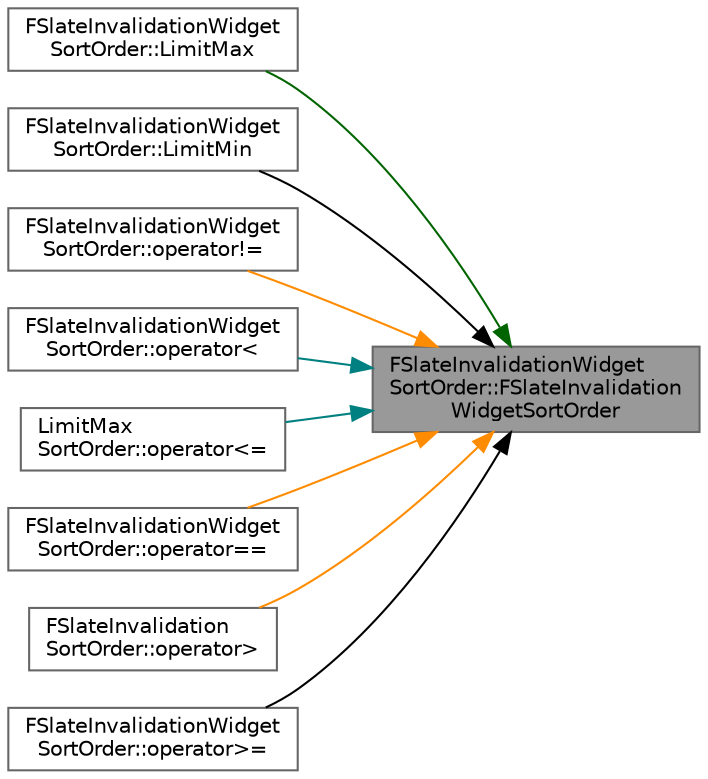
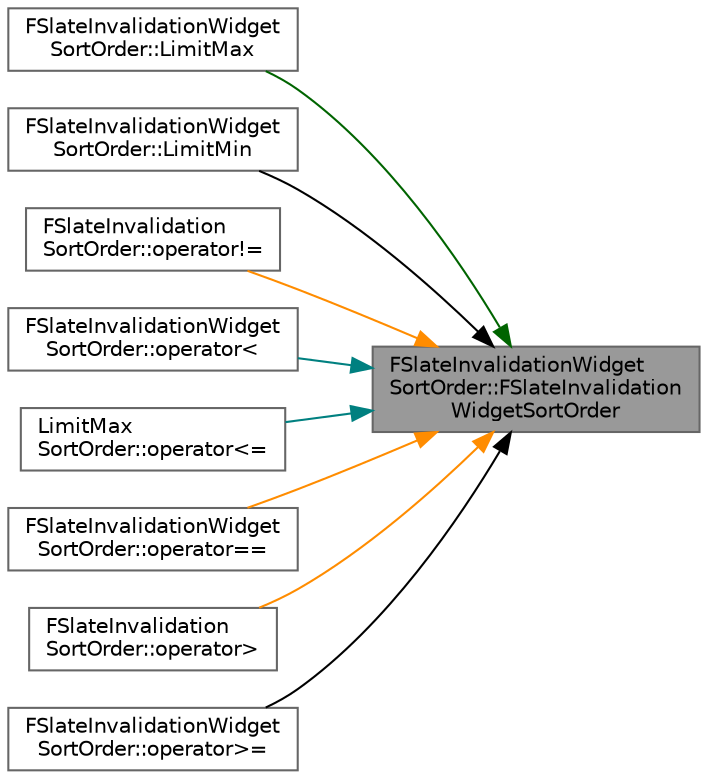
node "FSlateInvalidationWidget SortOrder::operator!=": label "FSlateInvalidationWidget SortOrder::operator!=" -> "FSlateInvalidation SortOrder::operator!="
